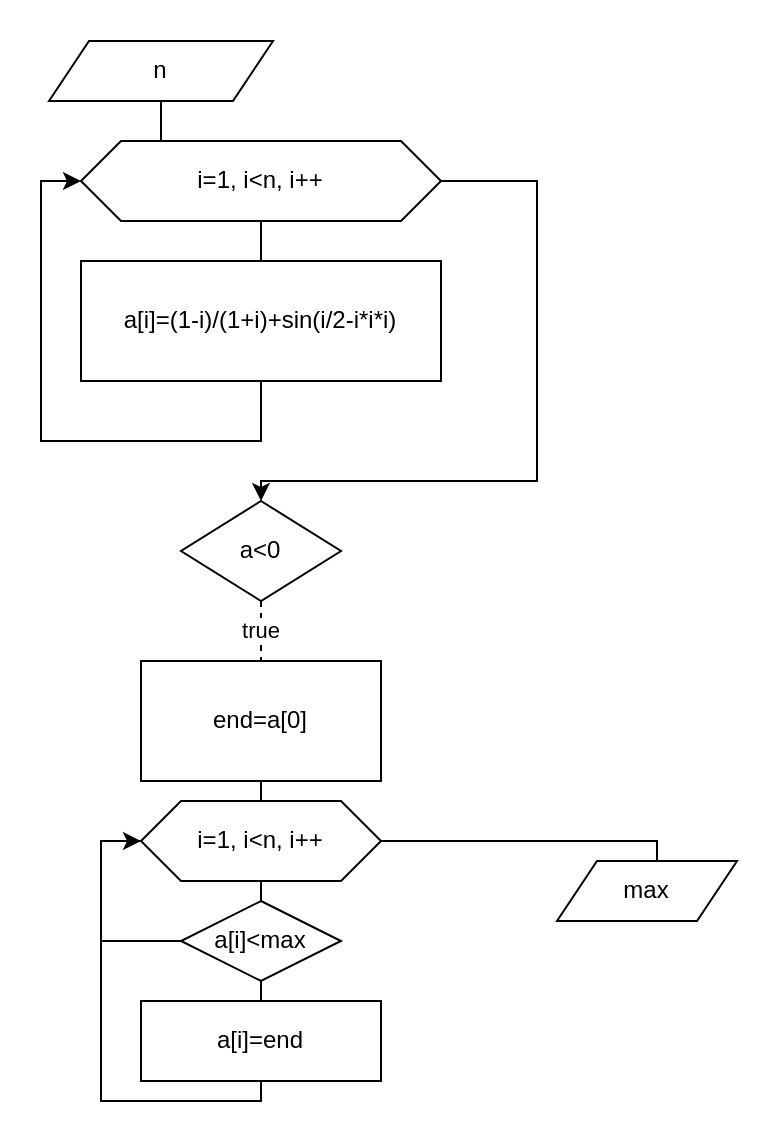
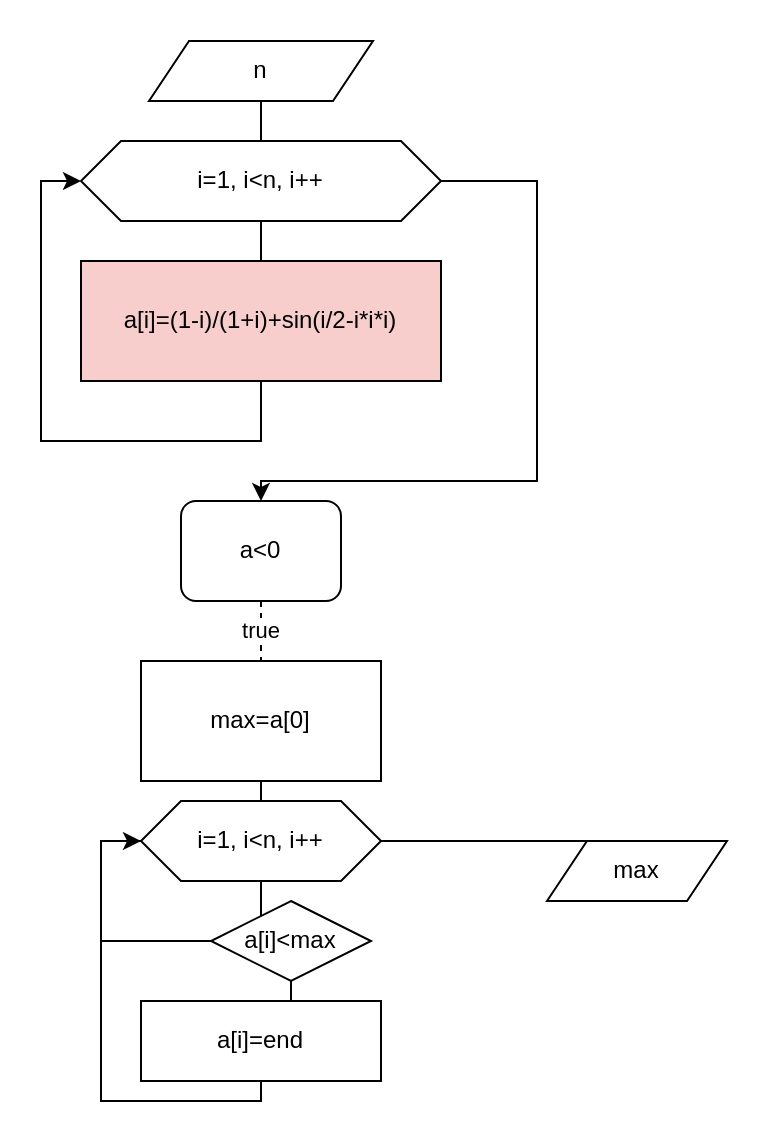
node "n": moved (161, 71) -> (261, 71)
node "a[i]=(1-i)/(1+i)+sin(i/2-i*i*i)": fillcolor #ffffff -> #f8cecc
node "a<0": shape diamond -> rounded rectangle
node "end=a[0]": label "end=a[0]" -> "max=a[0]"
node "max": moved (647, 891) -> (637, 871)
node "a[i]<max": moved (261, 941) -> (291, 941)
